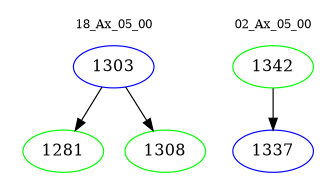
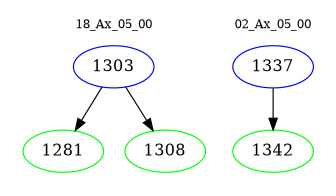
edge "1342" -> "1337": reversed
